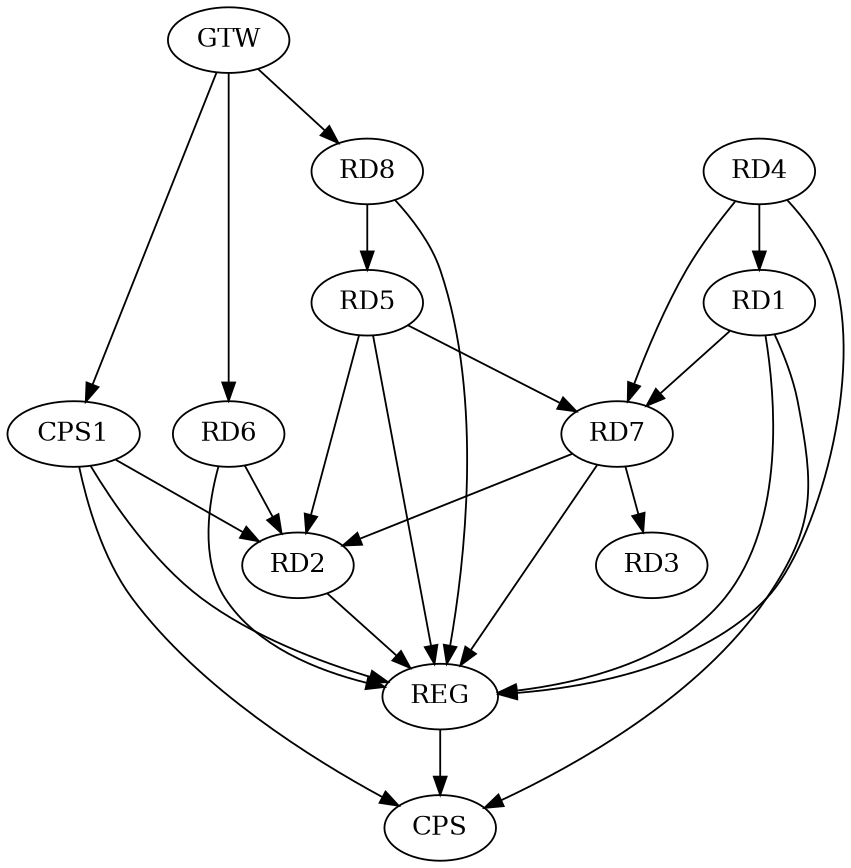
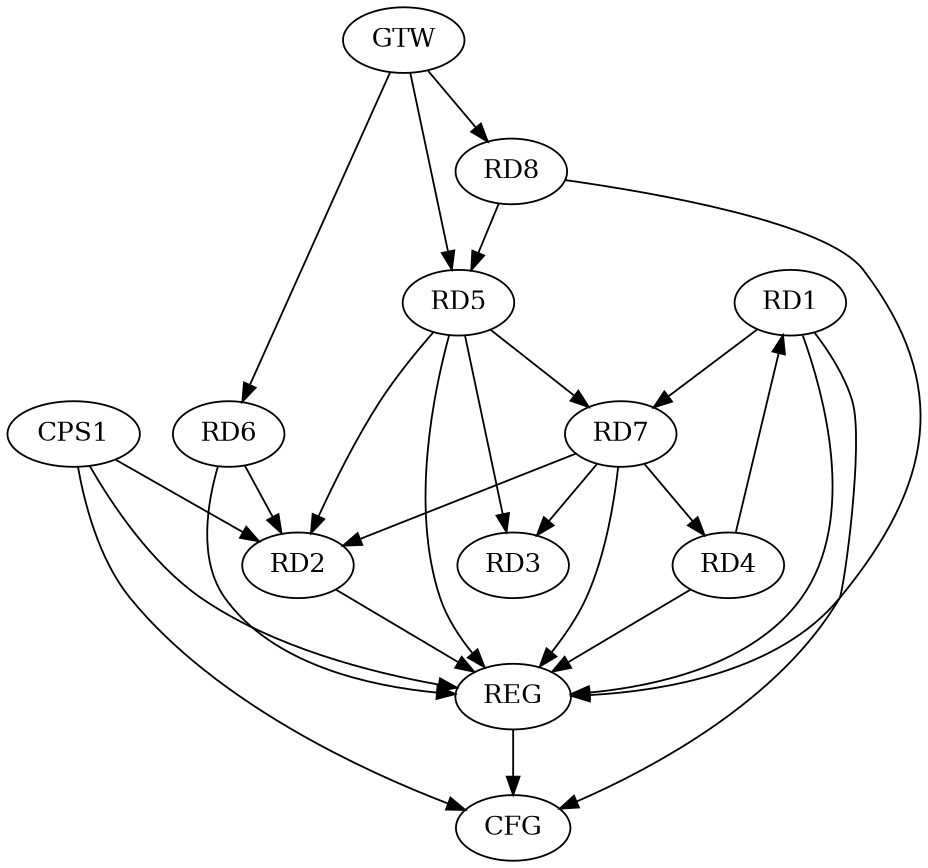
edge "GTW" -> "CPS1": now "GTW" -> "RD5"
edge "RD4" -> "RD7": reversed
edge "RD5" -> "RD3": added
node "CPS": label "CPS" -> "CFG"
